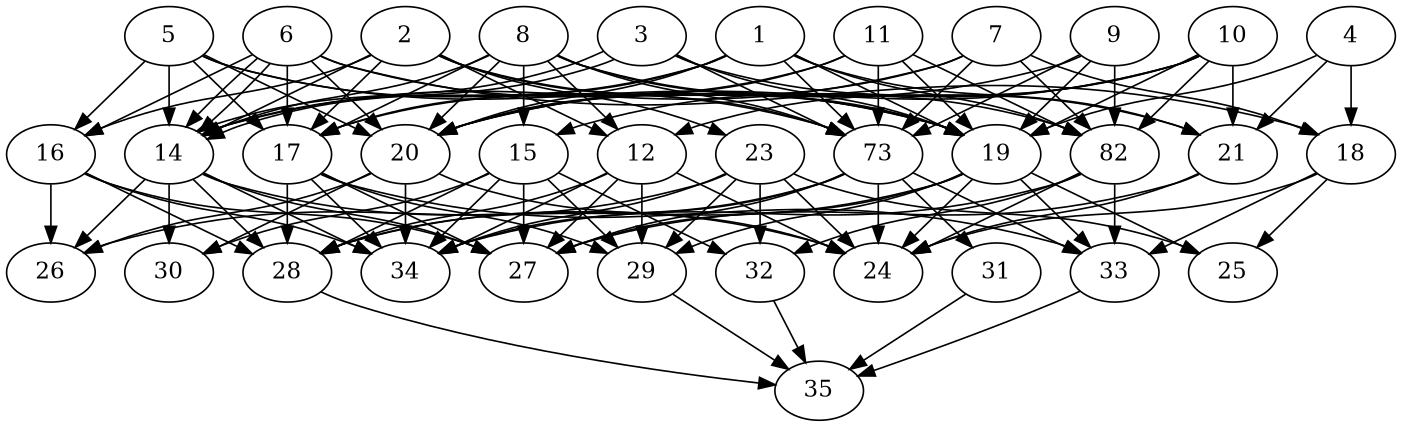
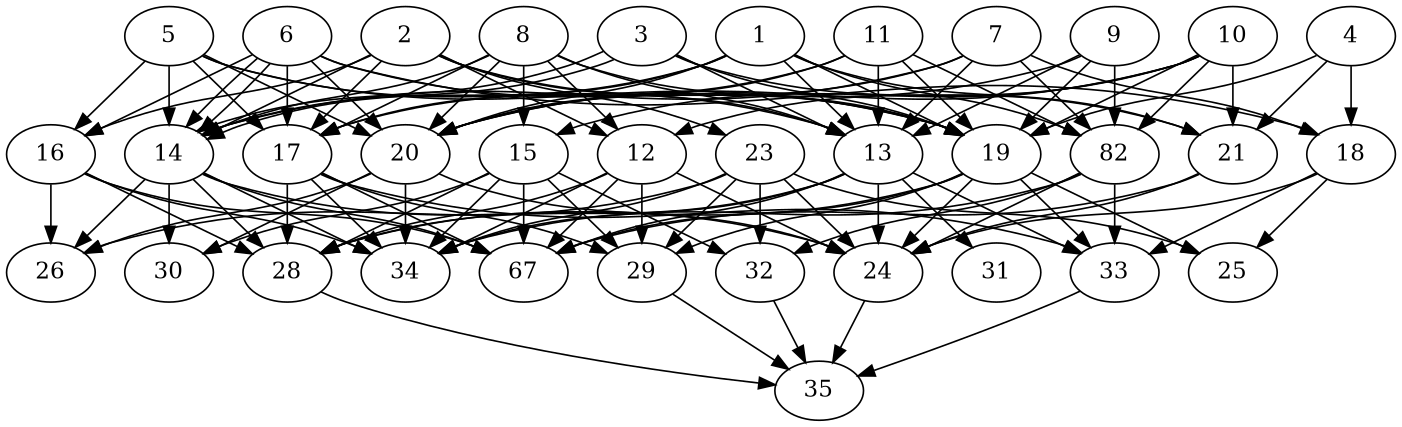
edge "8" -> "82": removed
node "73": label "73" -> "13"
node "27": label "27" -> "67"
edge "31" -> "35": now "24" -> "35"
